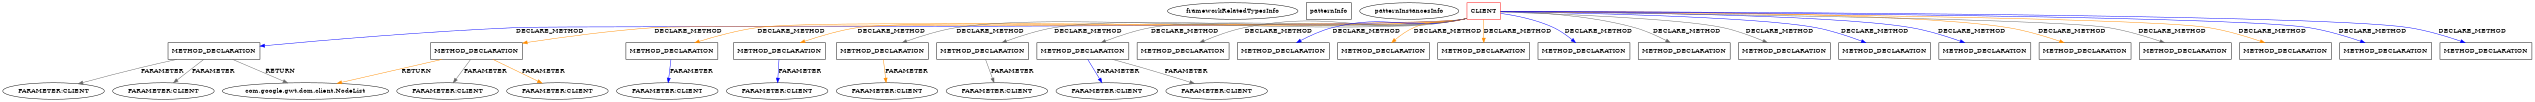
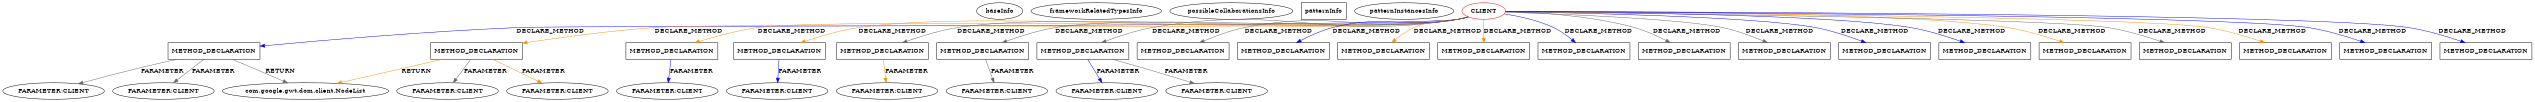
node "baseInfo": added
node "possibleCollaborationsInfo": added
node "CLIENT": shape box -> ellipse
